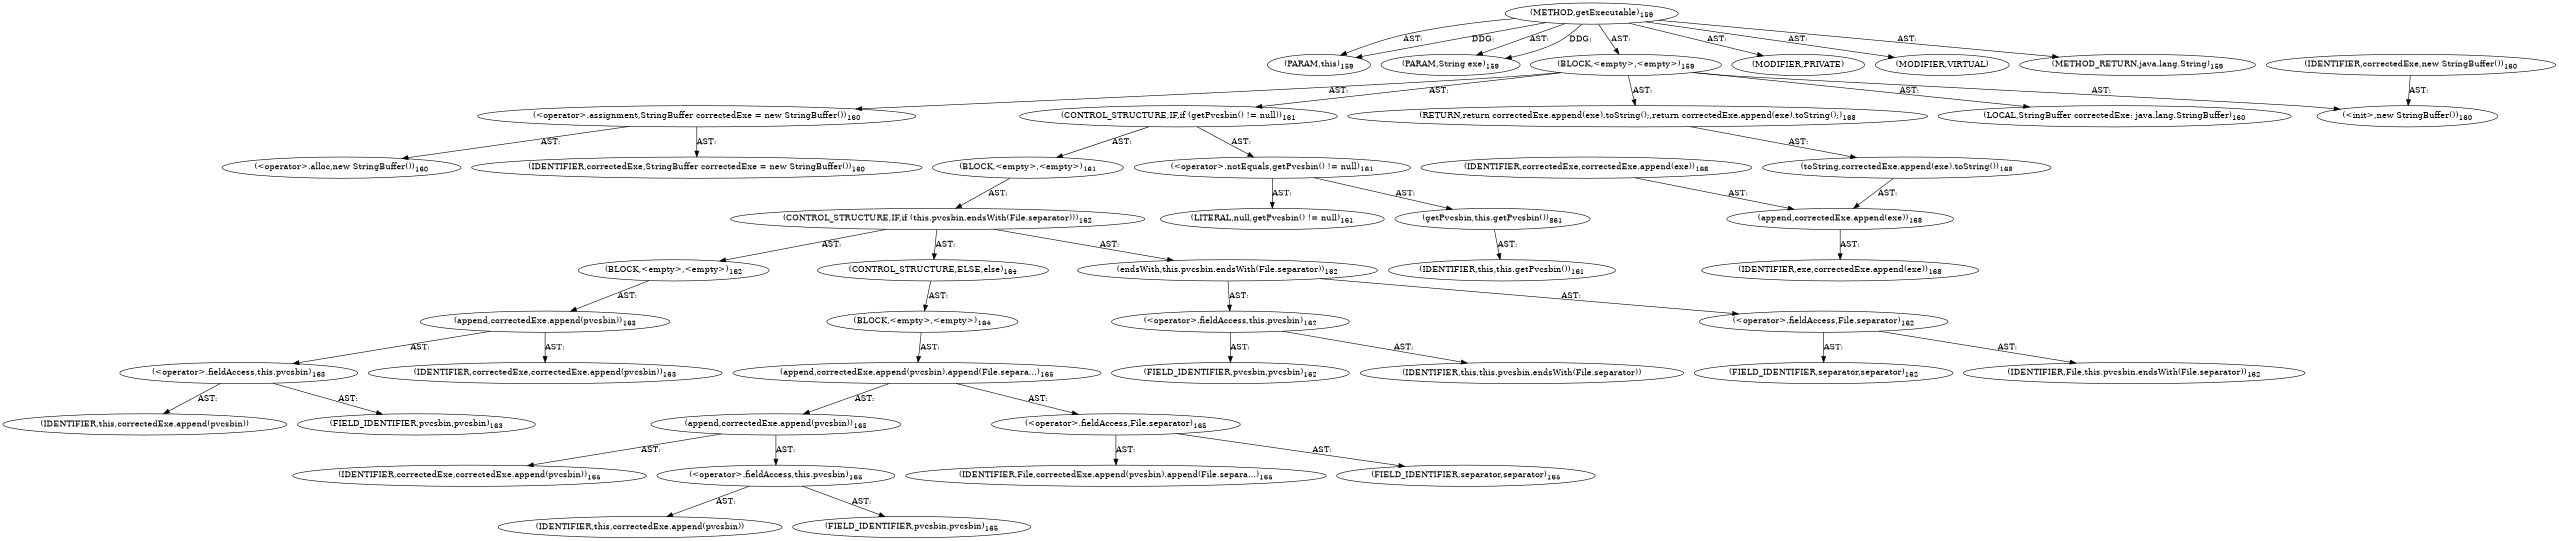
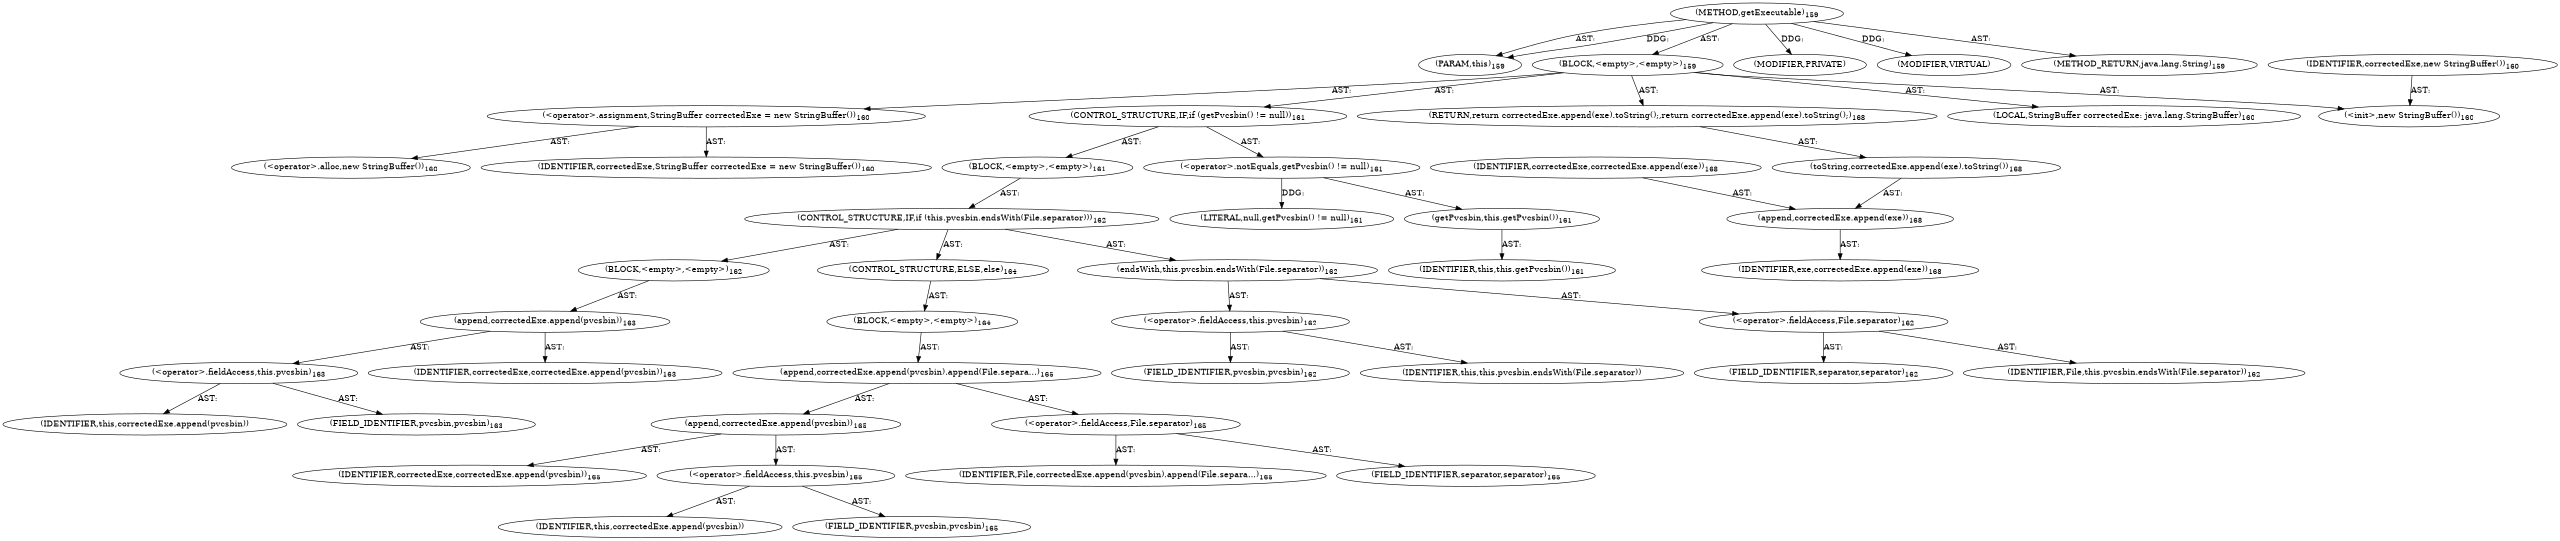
edge "(METHOD,getExecutable)" -> "(MODIFIER,PRIVATE)": label "AST: " -> "DDG: "
edge "(METHOD,getExecutable)" -> "(MODIFIER,VIRTUAL)": label "AST: " -> "DDG: "
node "(PARAM,String exe)": removed
edge "(<operator>.notEquals,getPvcsbin() != null)" -> "(LITERAL,null,getPvcsbin() != null)": label "AST: " -> "DDG: "
node "(getPvcsbin,this.getPvcsbin())": text "861" -> "161"
